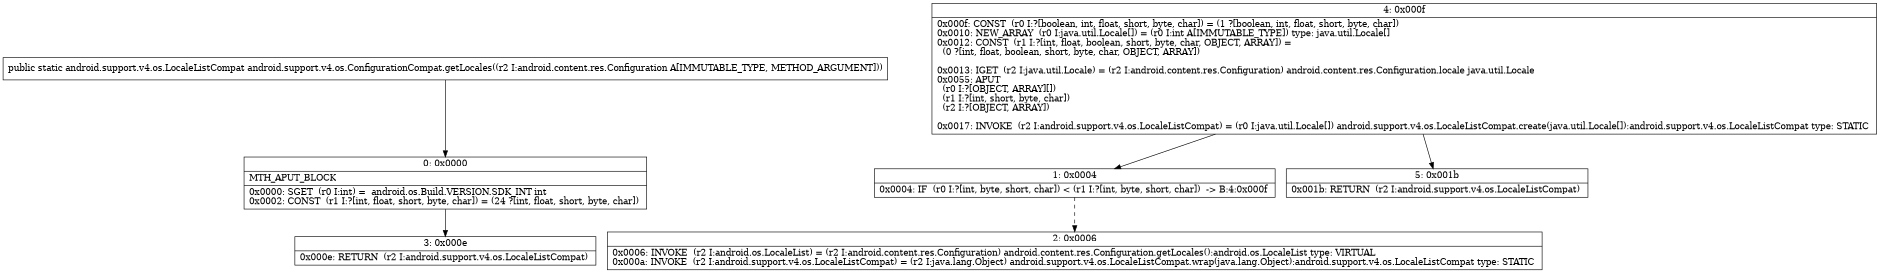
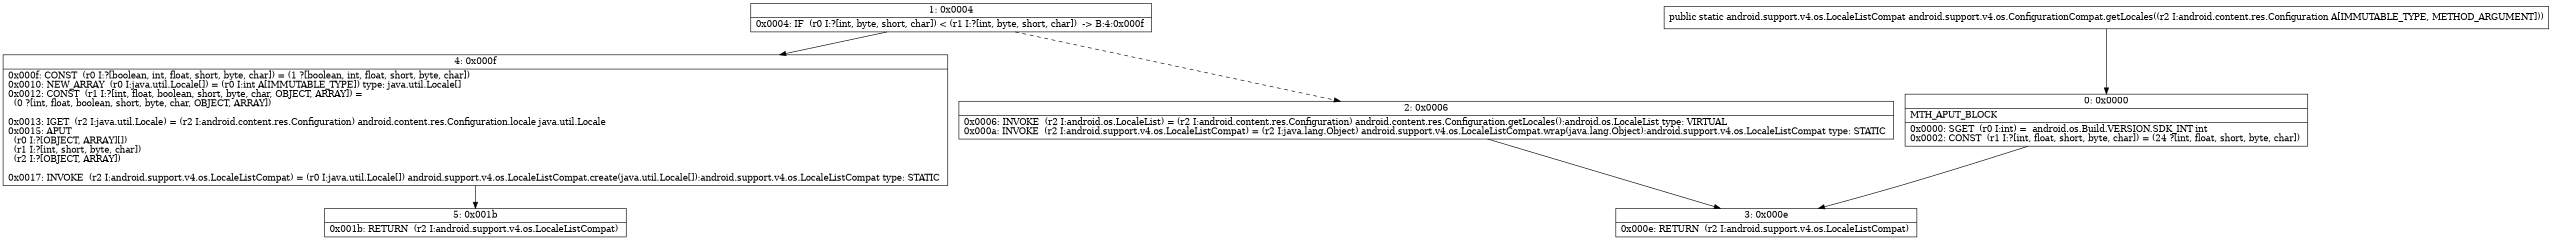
node "4: 0x000f": text "0x0055: APUT" -> "0x0015: APUT"
edge "4: 0x000f" -> "1: 0x0004": reversed
edge "2: 0x0006" -> "3: 0x000e": added
